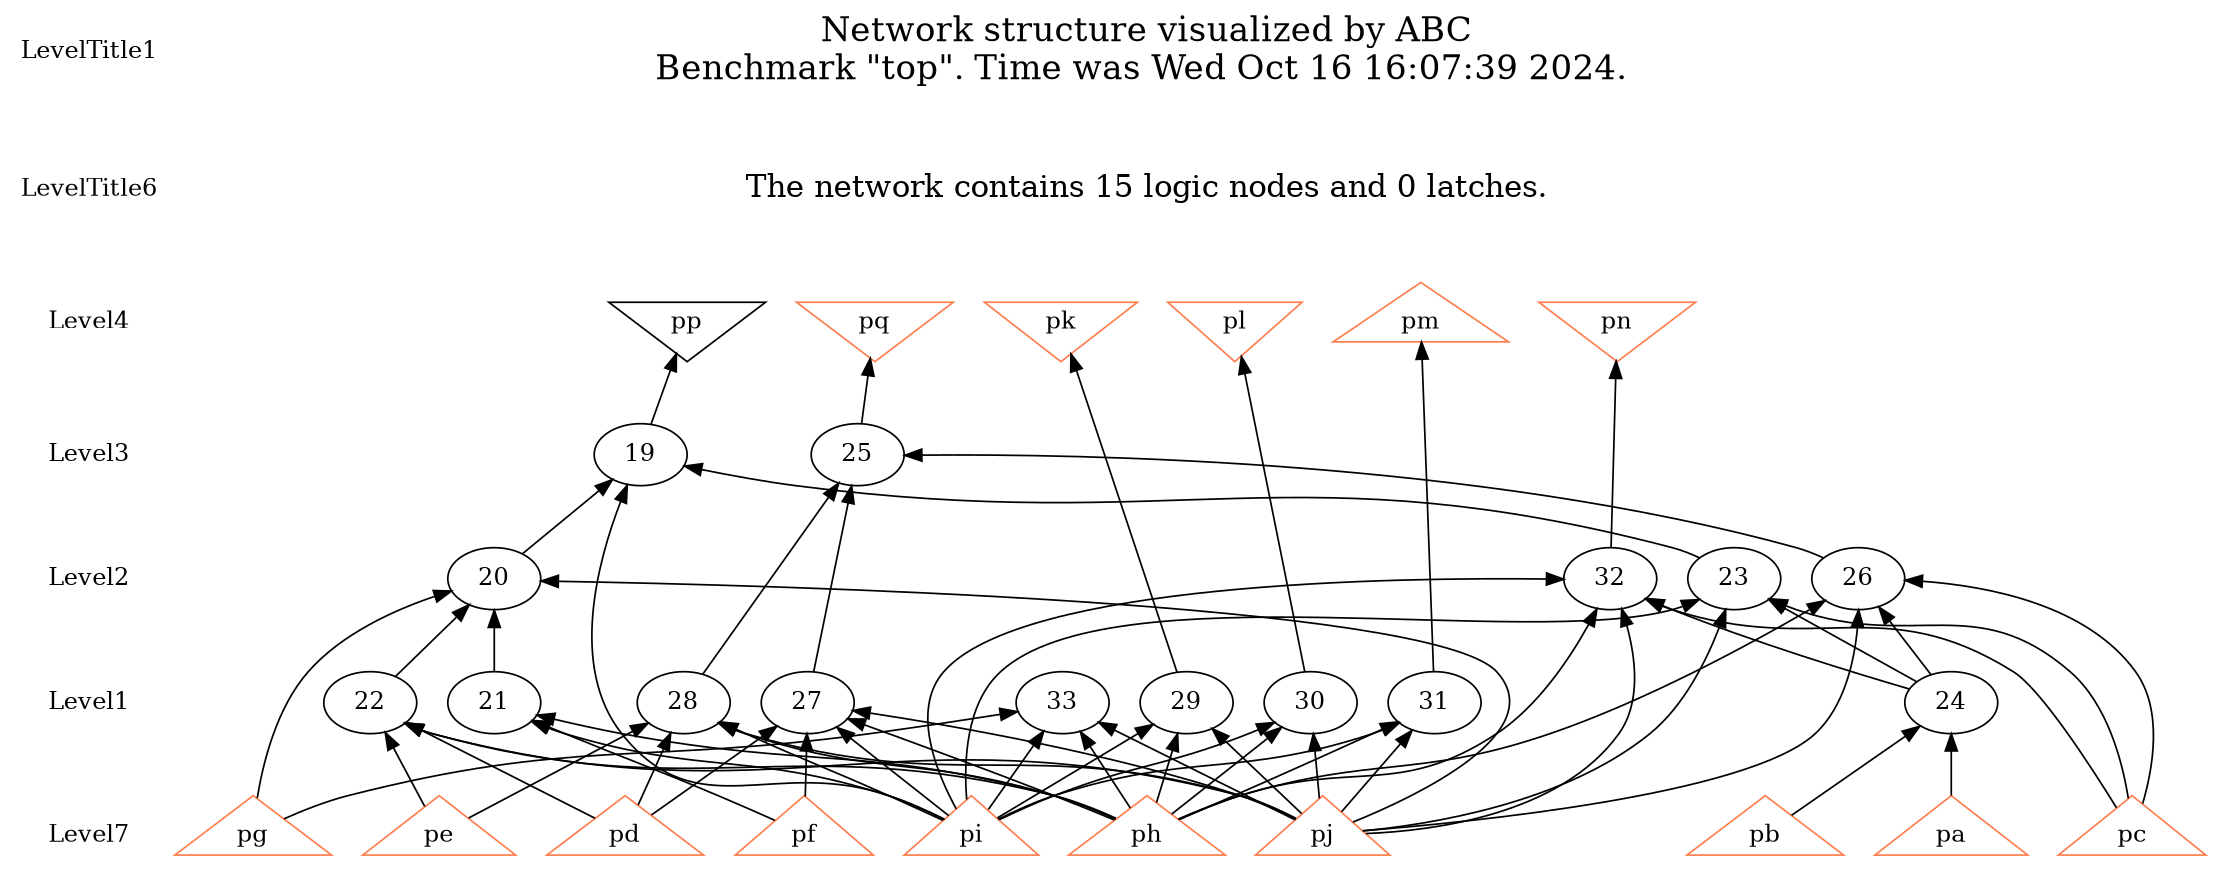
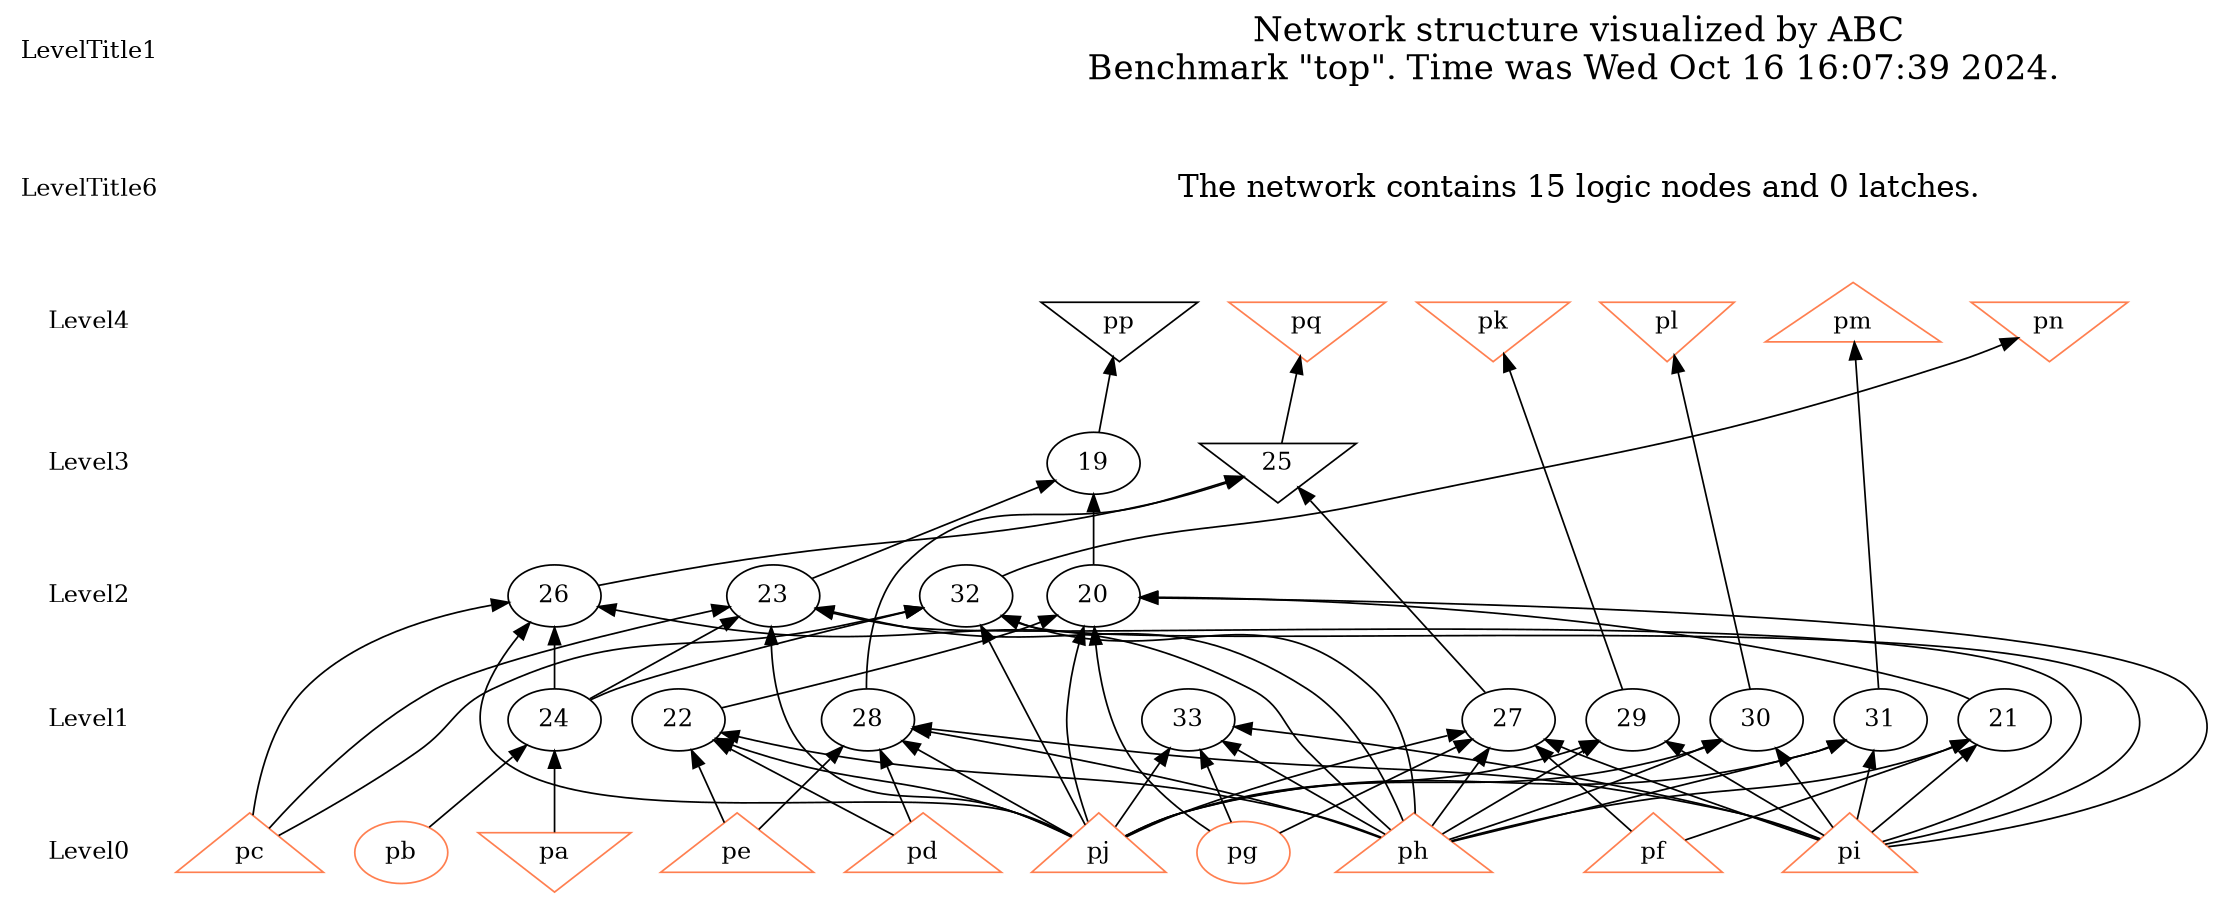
node "25": shape ellipse -> invtriangle
edge "ph" -> "23": added
edge "pi" -> "19": now "pi" -> "20"
edge "pd" -> "27": now "pg" -> "27"
node "Level7": label "Level7" -> "Level0"
node "pg": shape triangle -> ellipse
node "pb": shape triangle -> ellipse
node "pa": shape triangle -> invtriangle
